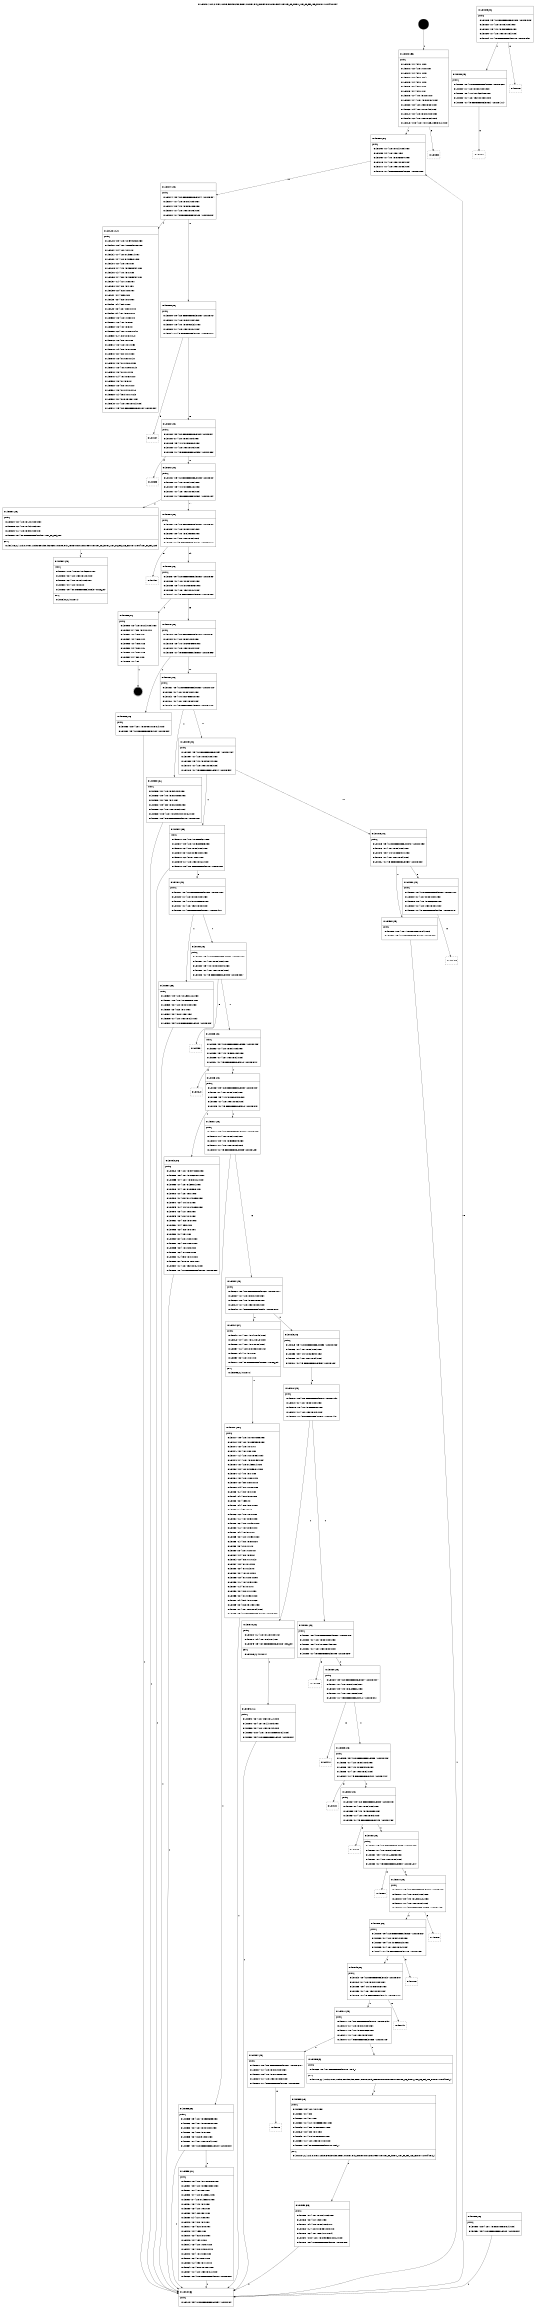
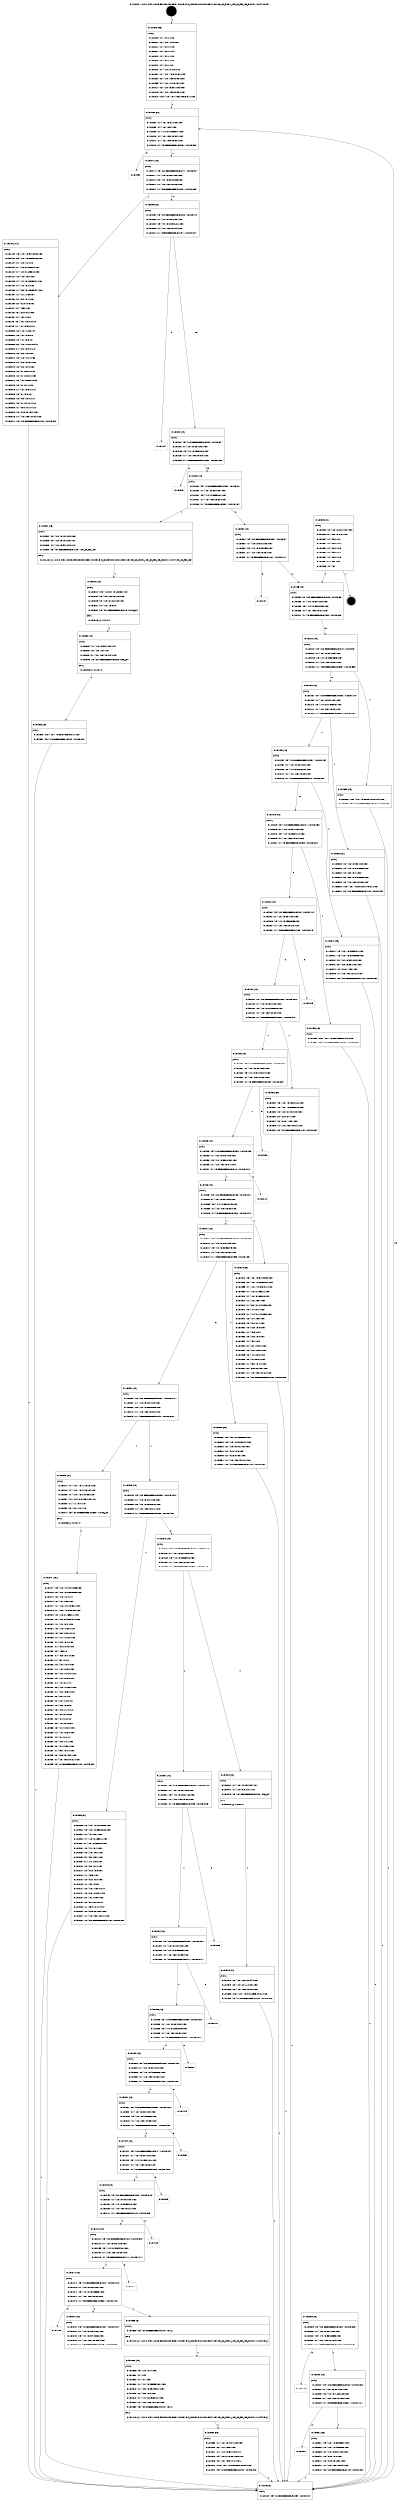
edge "0x401a20 [50]" -> "0x4023ed": now "0x401a52 [32]" -> "0x4023ed"
edge "0x401afe [28]" -> "0x4025bc [21]": reversed
node "0x4020c8 [18]": added
edge "0x402012 [30]" -> "0x401ba6 [28]": now "0x401b8a [28]" -> "0x401ba6 [28]"
edge "0x4024b8 [147]" -> "0x4026df [5]": added, label "1"
edge "0x401d82 [28]" -> "0x4026ce": now "0x401d66 [28]" -> "0x4026ce"
edge "0x401ece [30]" -> "0x401eec [86]": now "0x401c4e [28]" -> "0x401eec [86]"
node "0x401e34 [30]": added
